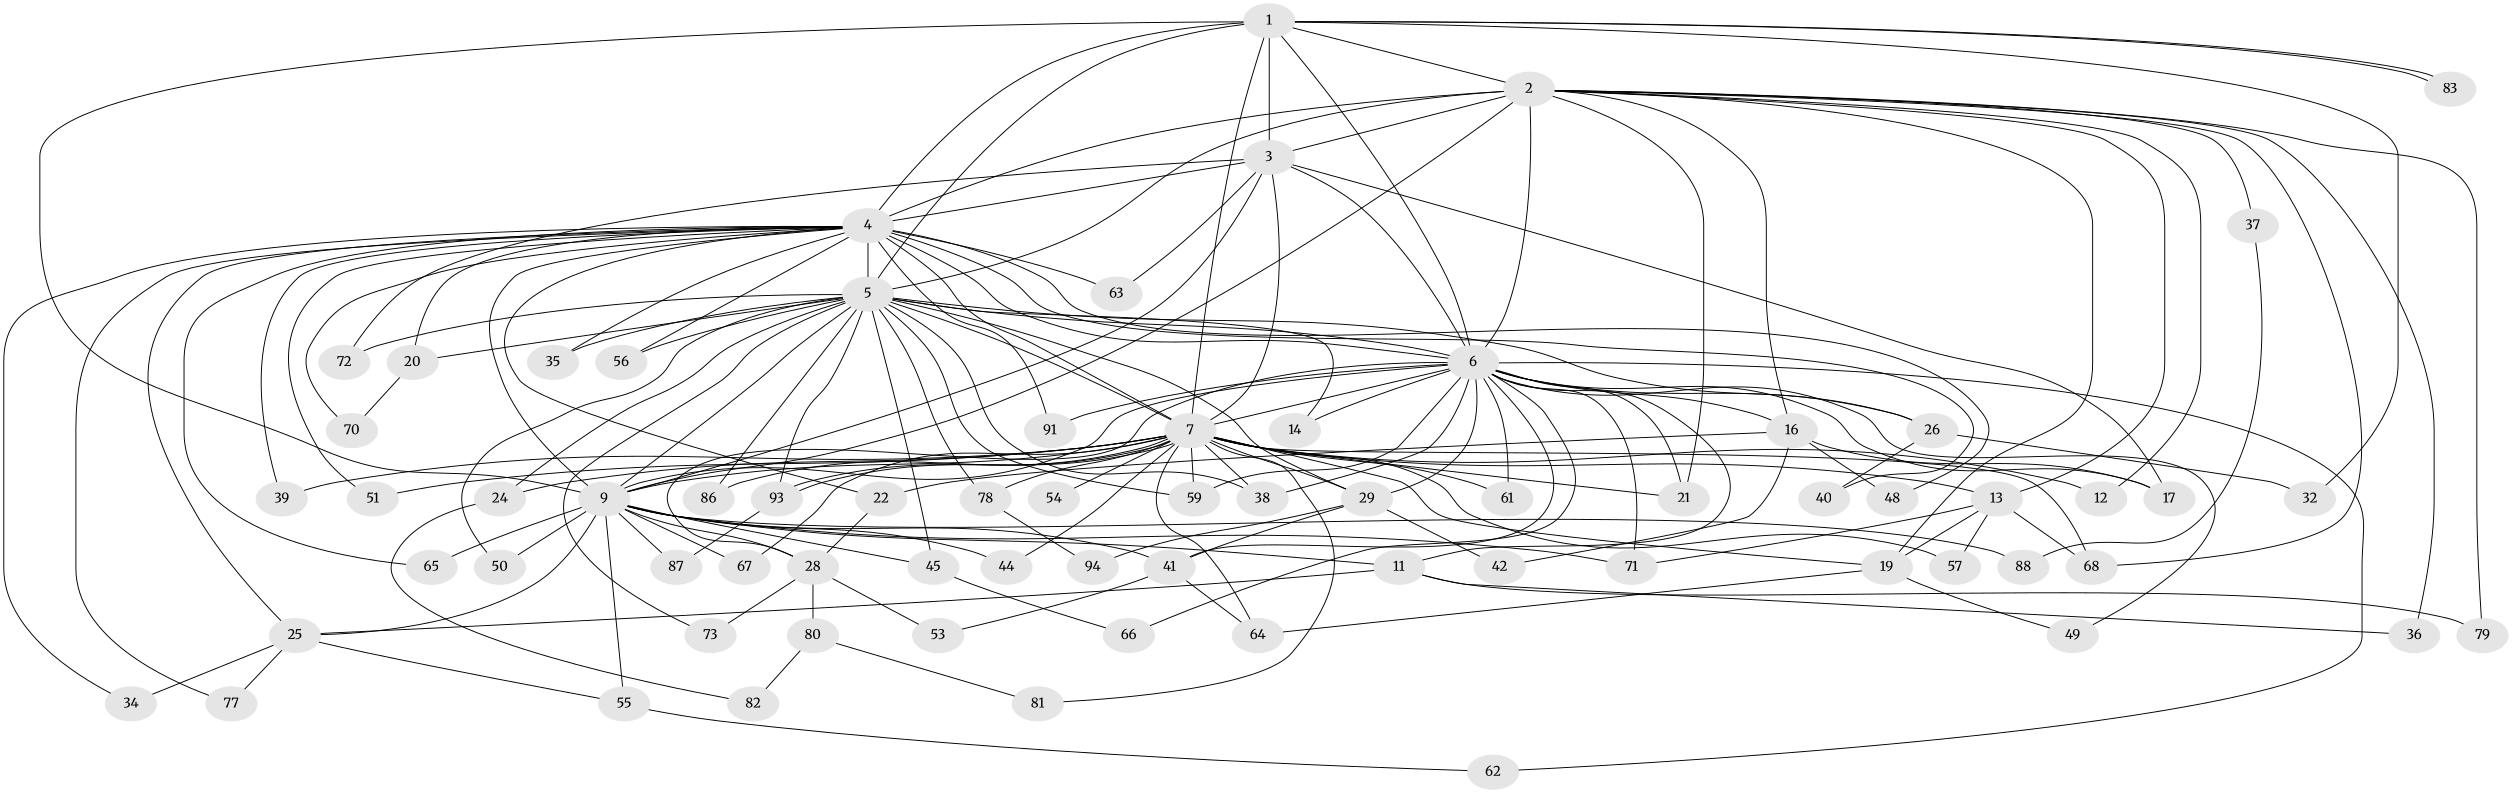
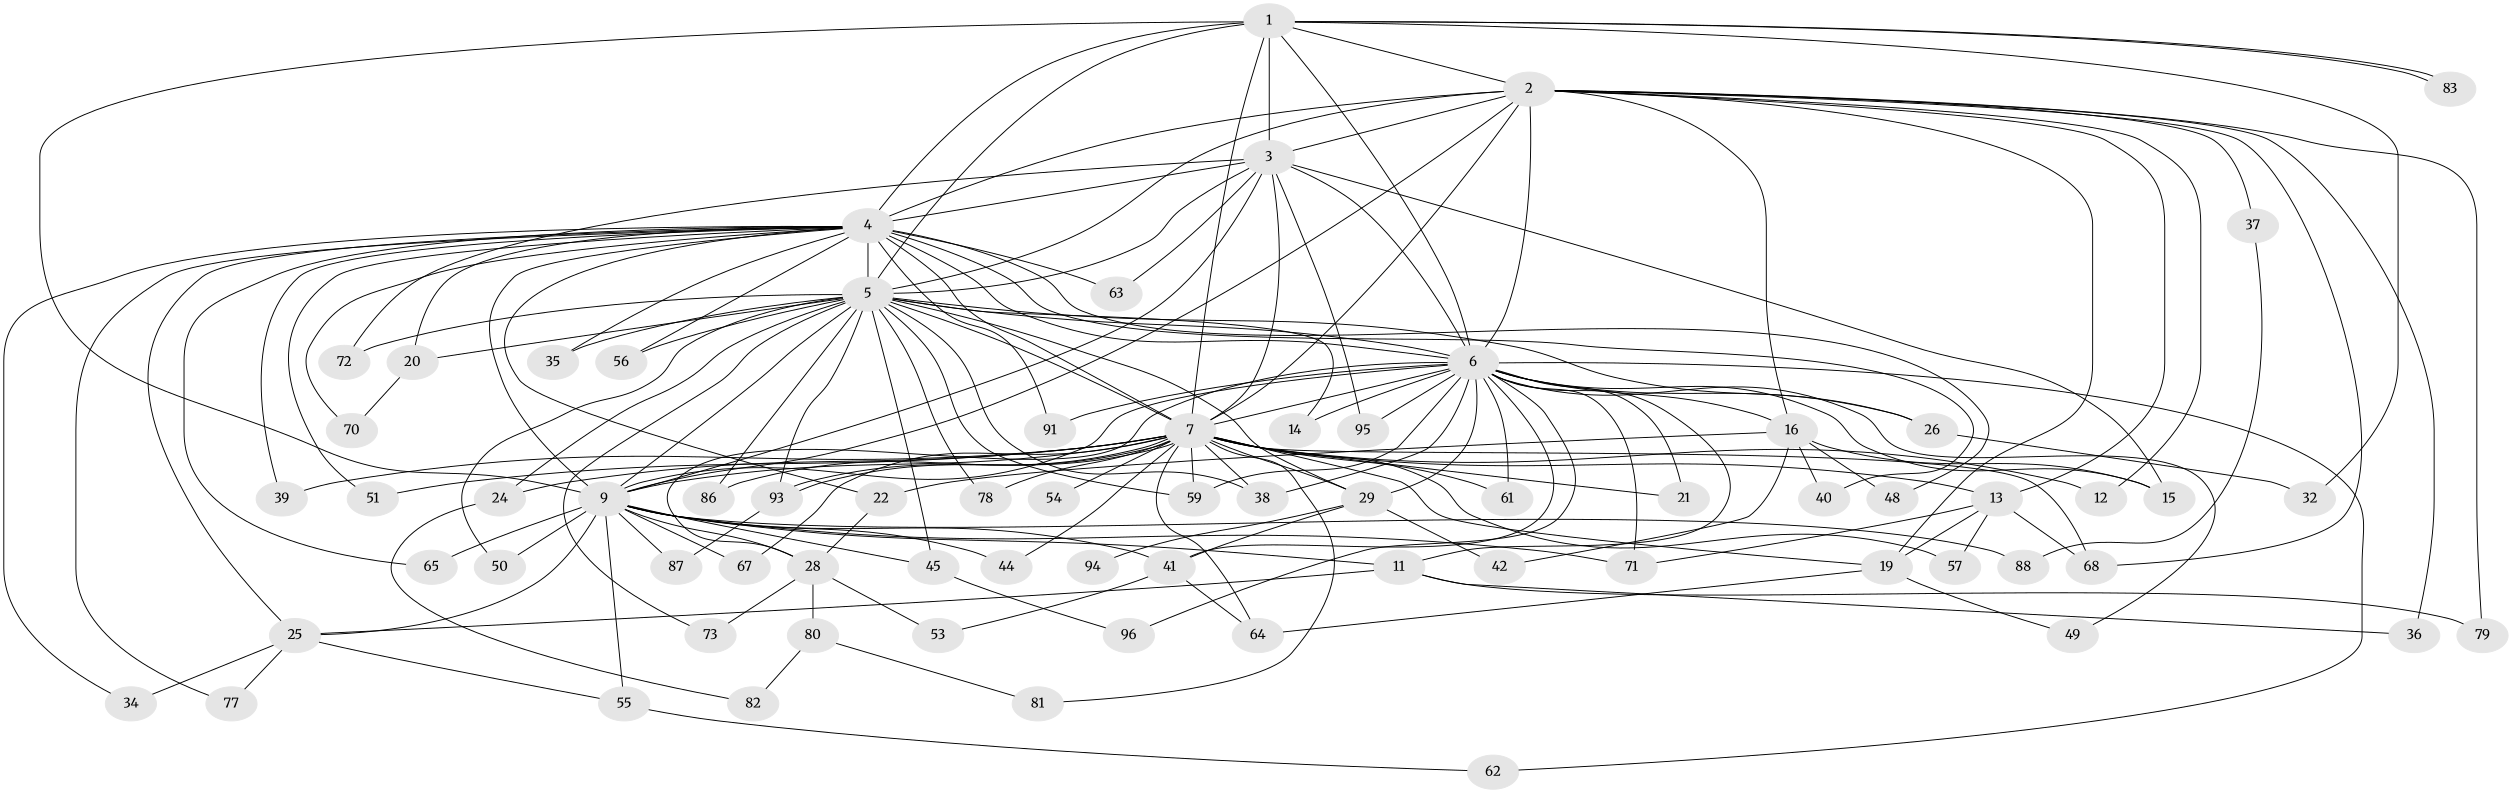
edge "2" -- "21": now "2" -- "7"
edge "3" -- "5": added
node "95": added
edge "26" -- "40": now "16" -- "40"
node "17": label "17" -> "15"
edge "78" -- "94": removed
node "66": label "66" -> "96"
